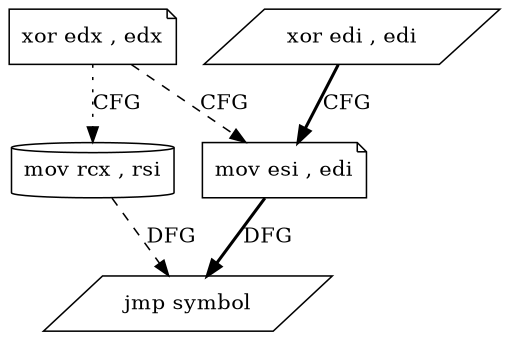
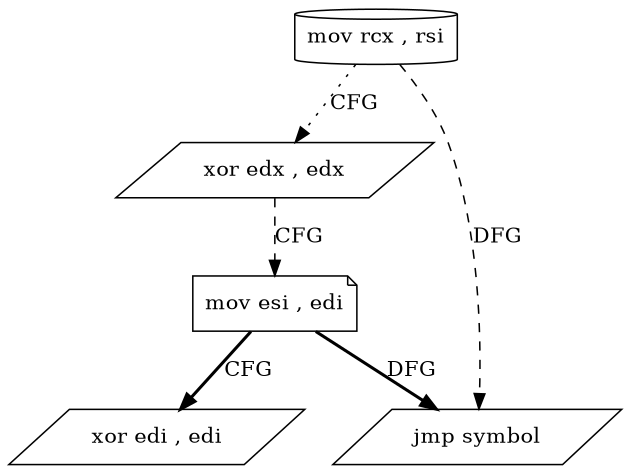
node "xor edx , edx": shape note -> parallelogram
edge "xor edx , edx" -> "mov rcx , rsi": reversed
edge "xor edi , edi" -> "mov esi , edi": reversed
